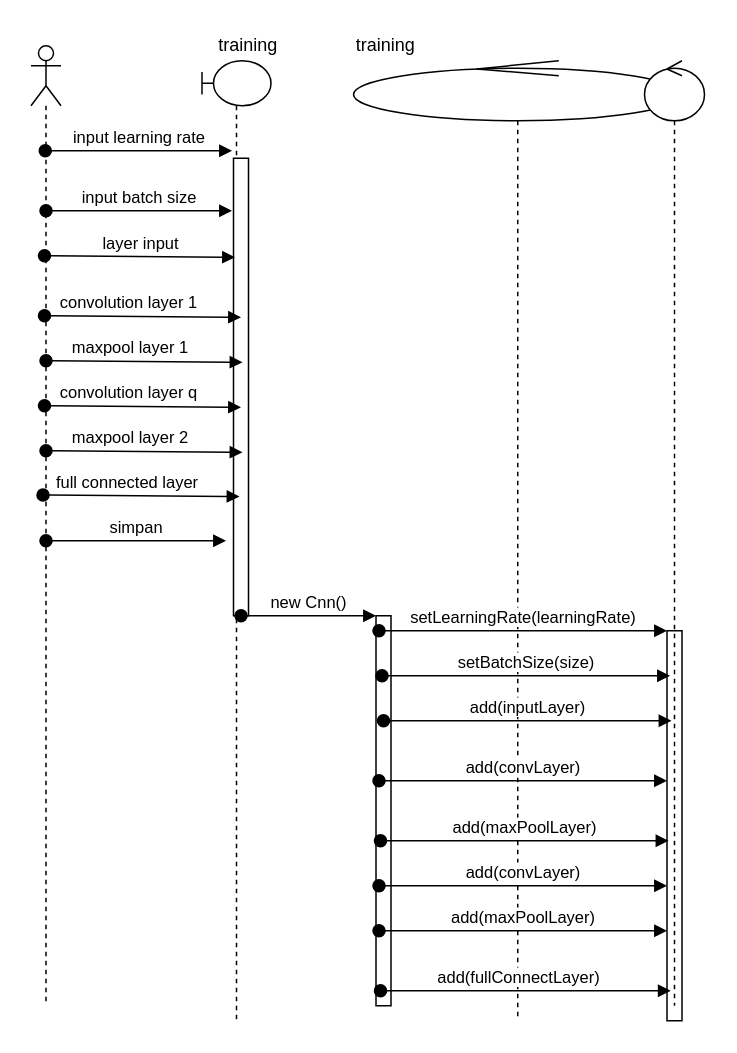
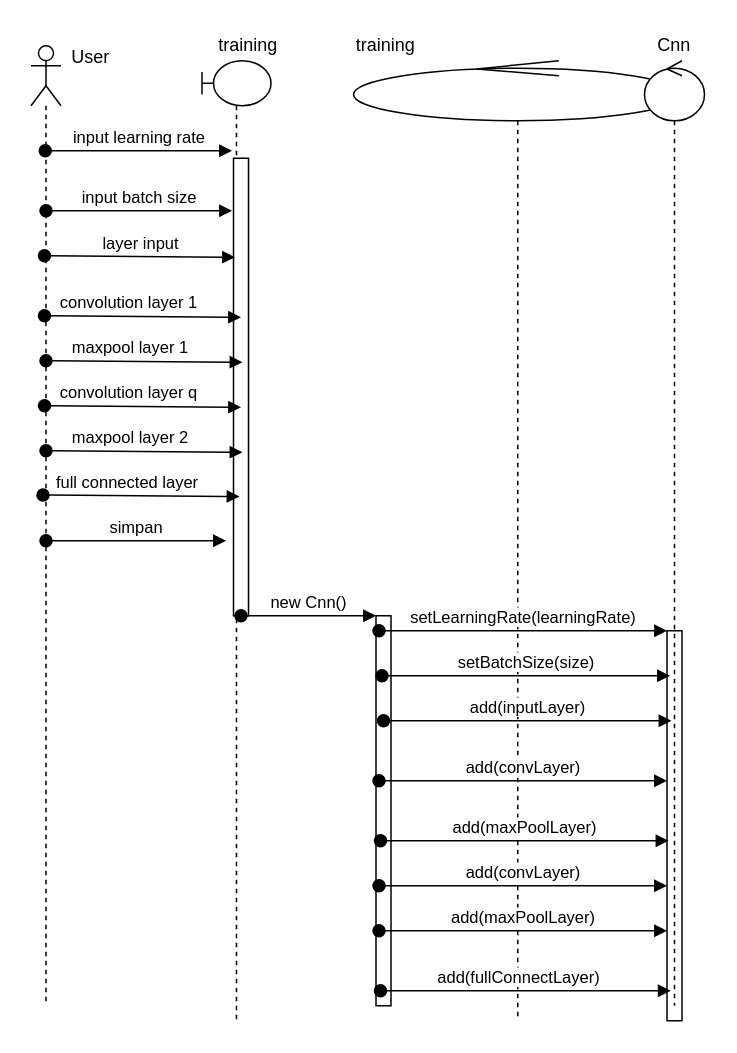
node "Cnn": added
node "User": added
